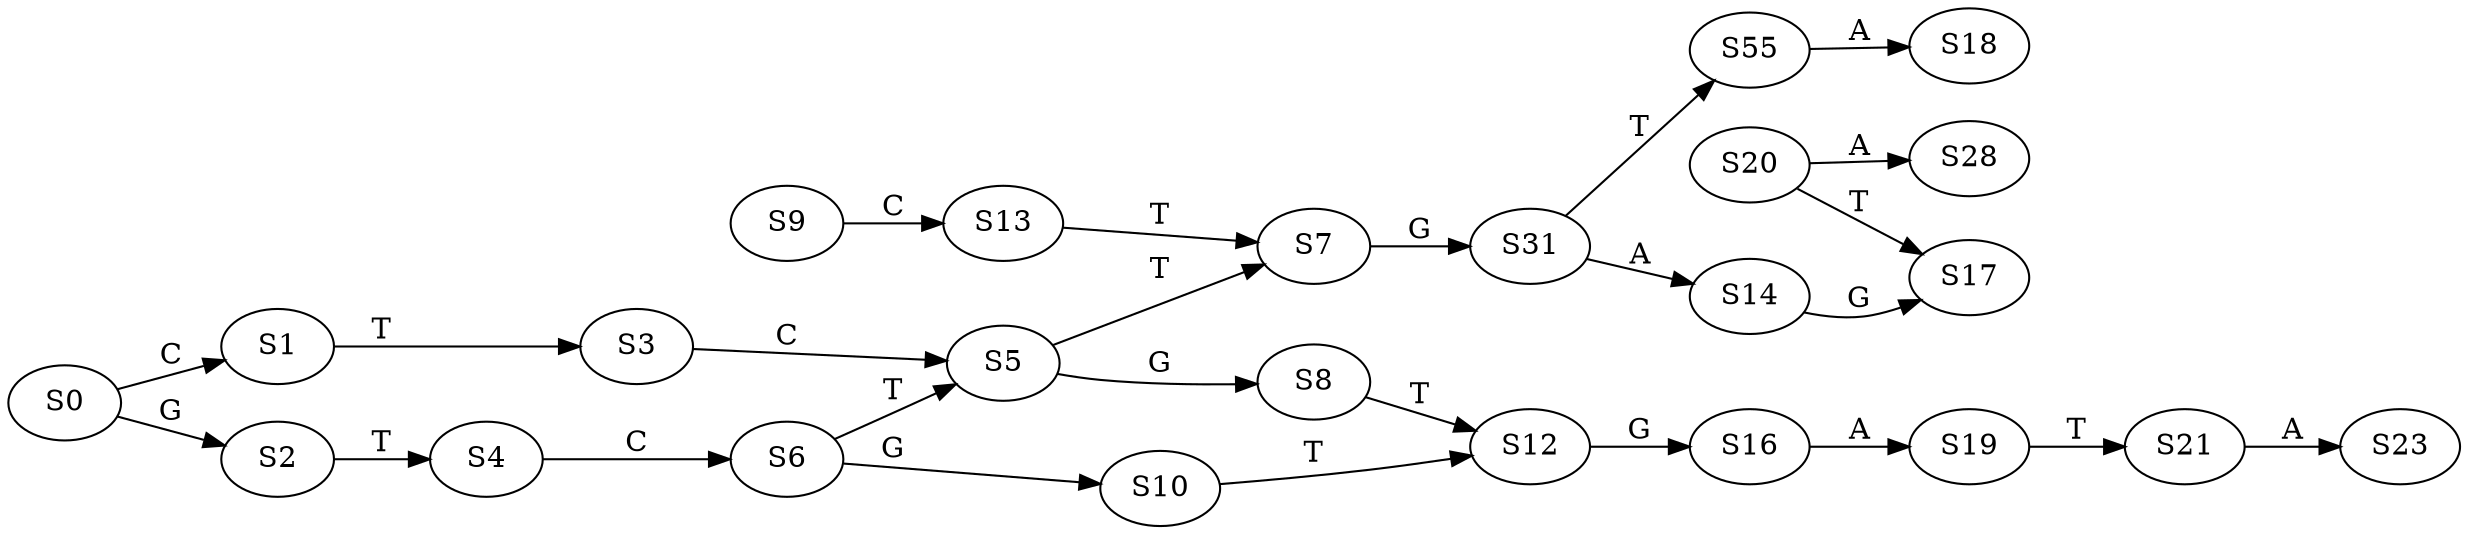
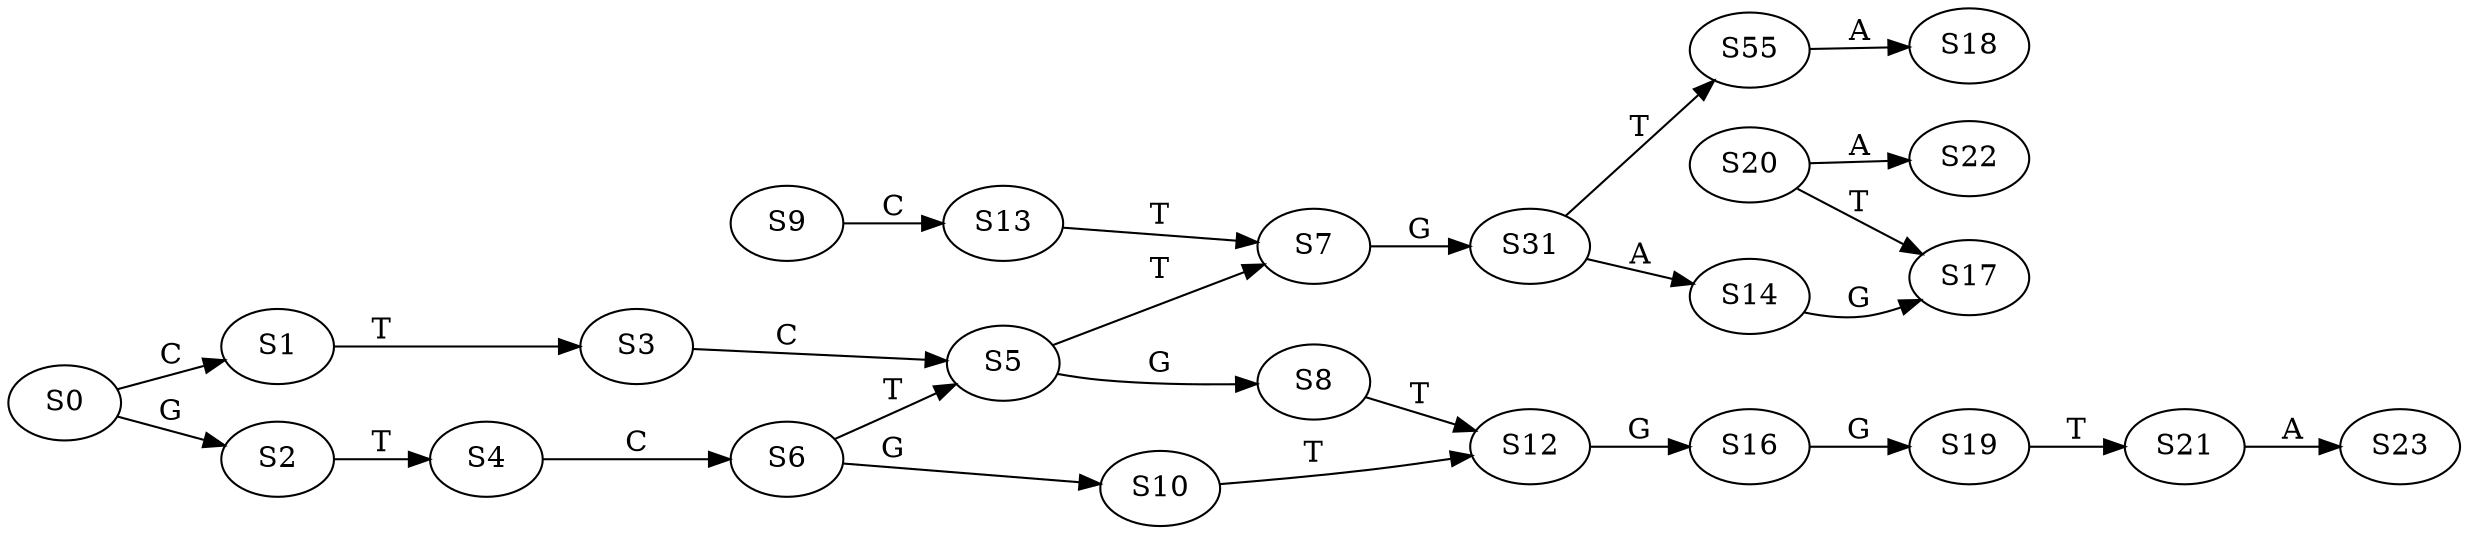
node "S28": label "S28" -> "S22"
edge "S16" -> "S19": label "A" -> "G"
